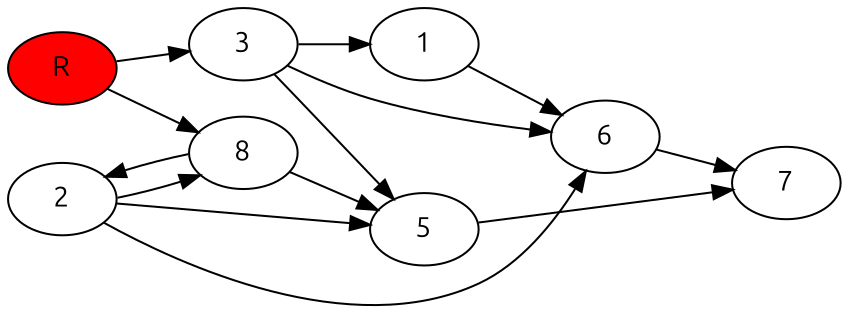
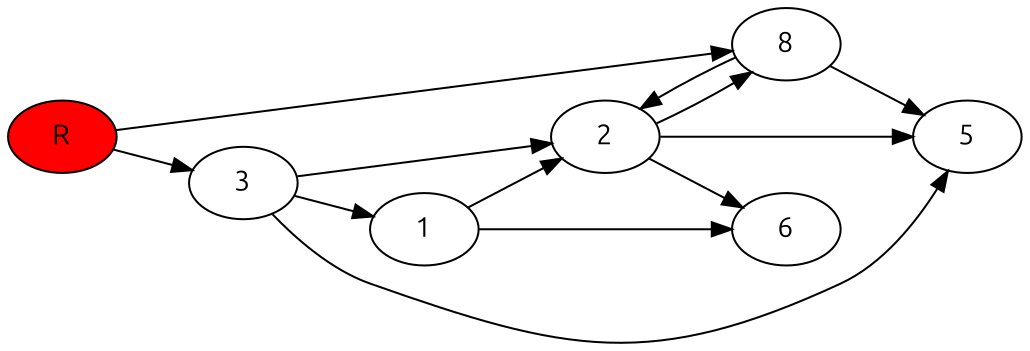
edge "3" -> "6": now "3" -> "2"
node "7": removed
edge "1" -> "2": added
